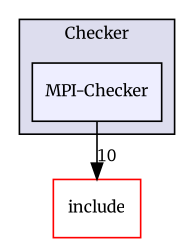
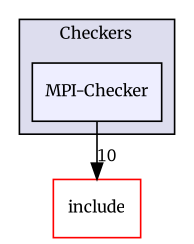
cluster "Checker": label "Checker" -> "Checkers"
